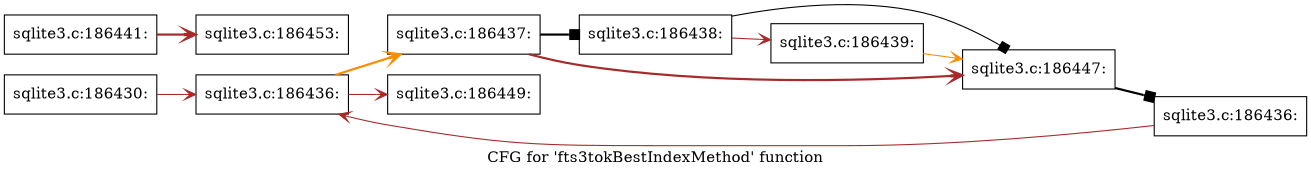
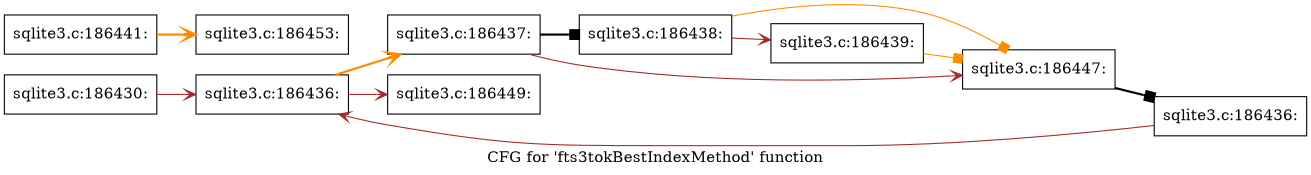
edge "sqlite3.c:186438:" -> "sqlite3.c:186447:": color black -> darkorange
edge "sqlite3.c:186441:" -> "sqlite3.c:186453:": color brown -> darkorange
edge "sqlite3.c:186439:" -> "sqlite3.c:186447:": arrowhead vee -> box
edge "sqlite3.c:186437:" -> "sqlite3.c:186447:": style bold -> solid
